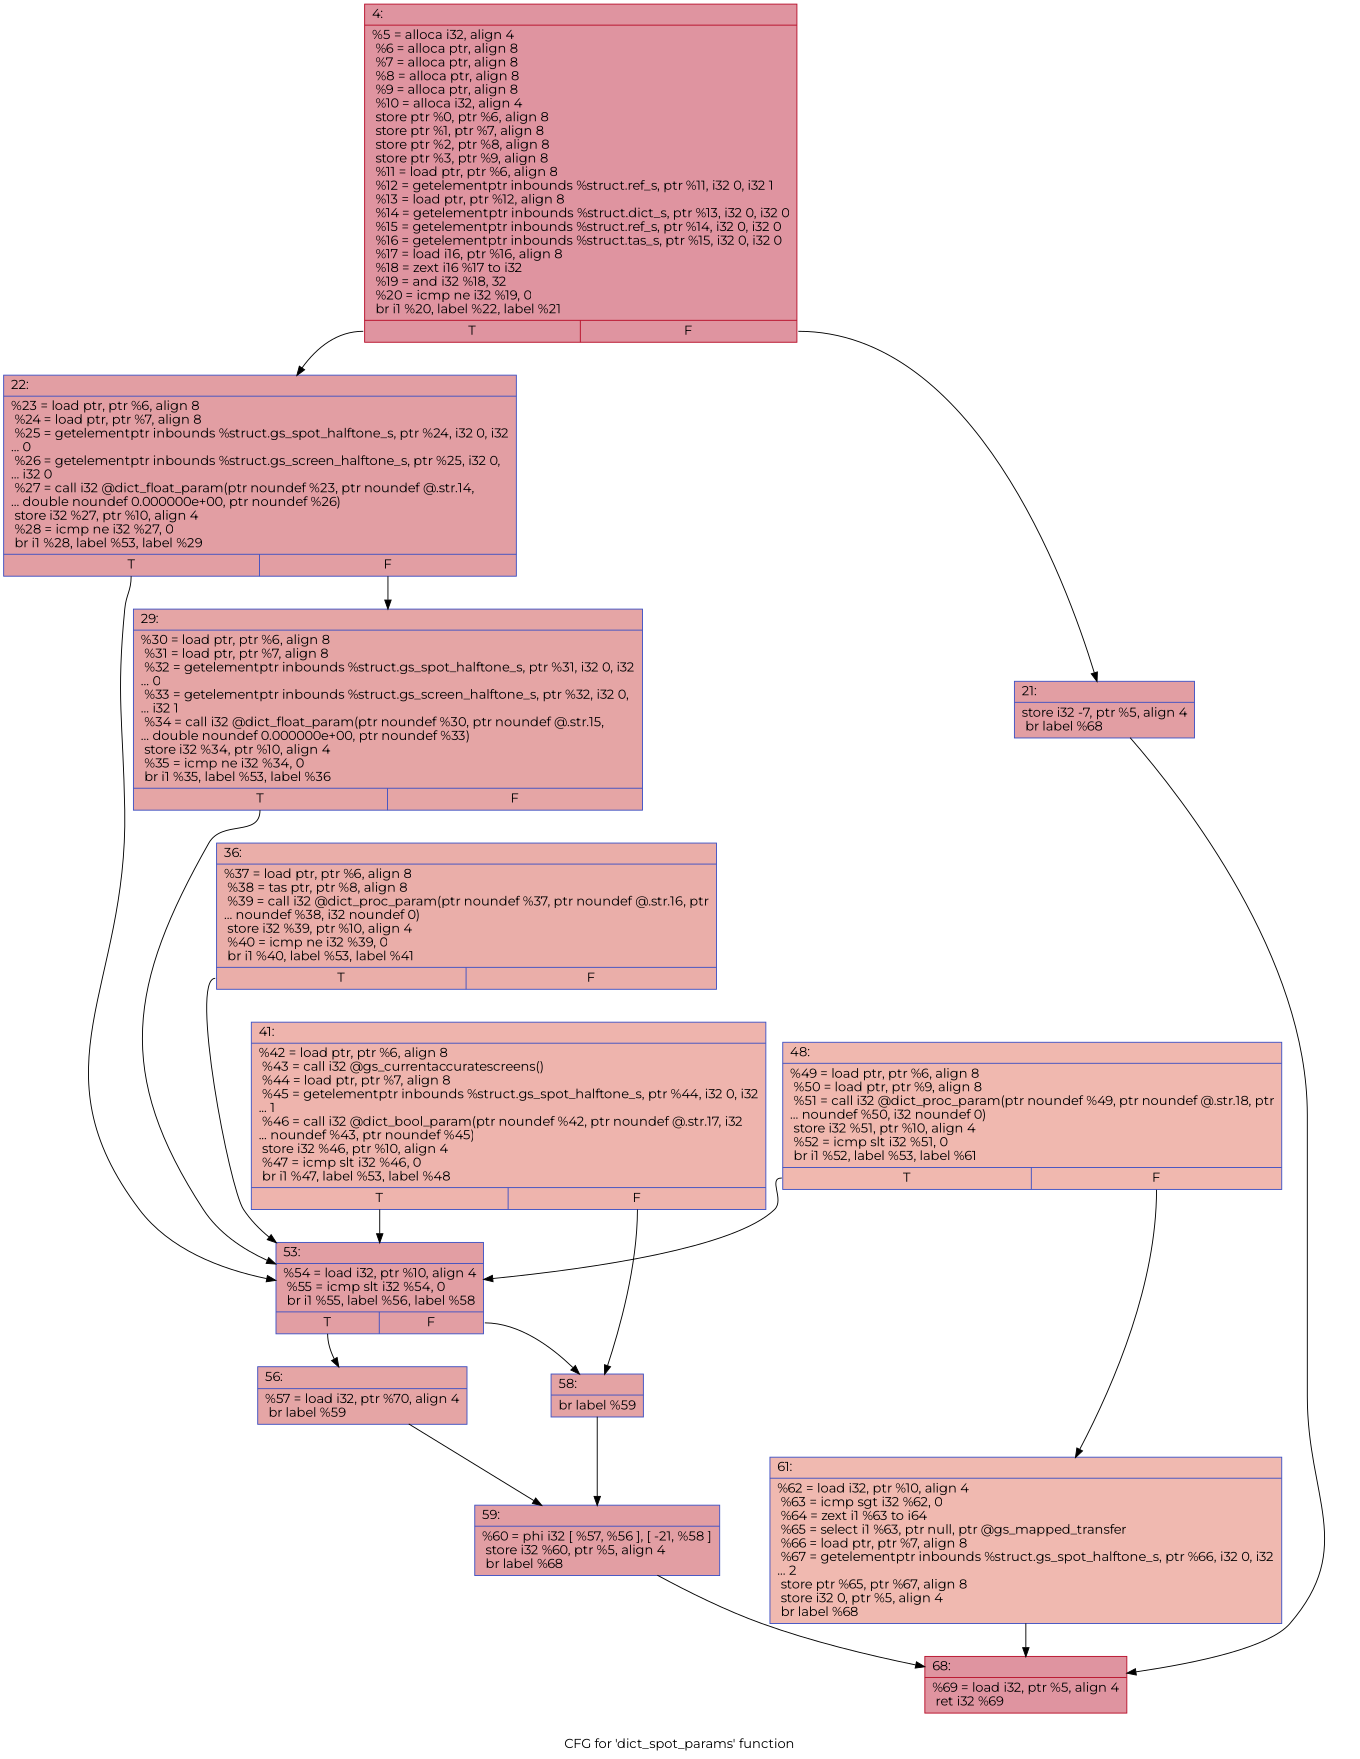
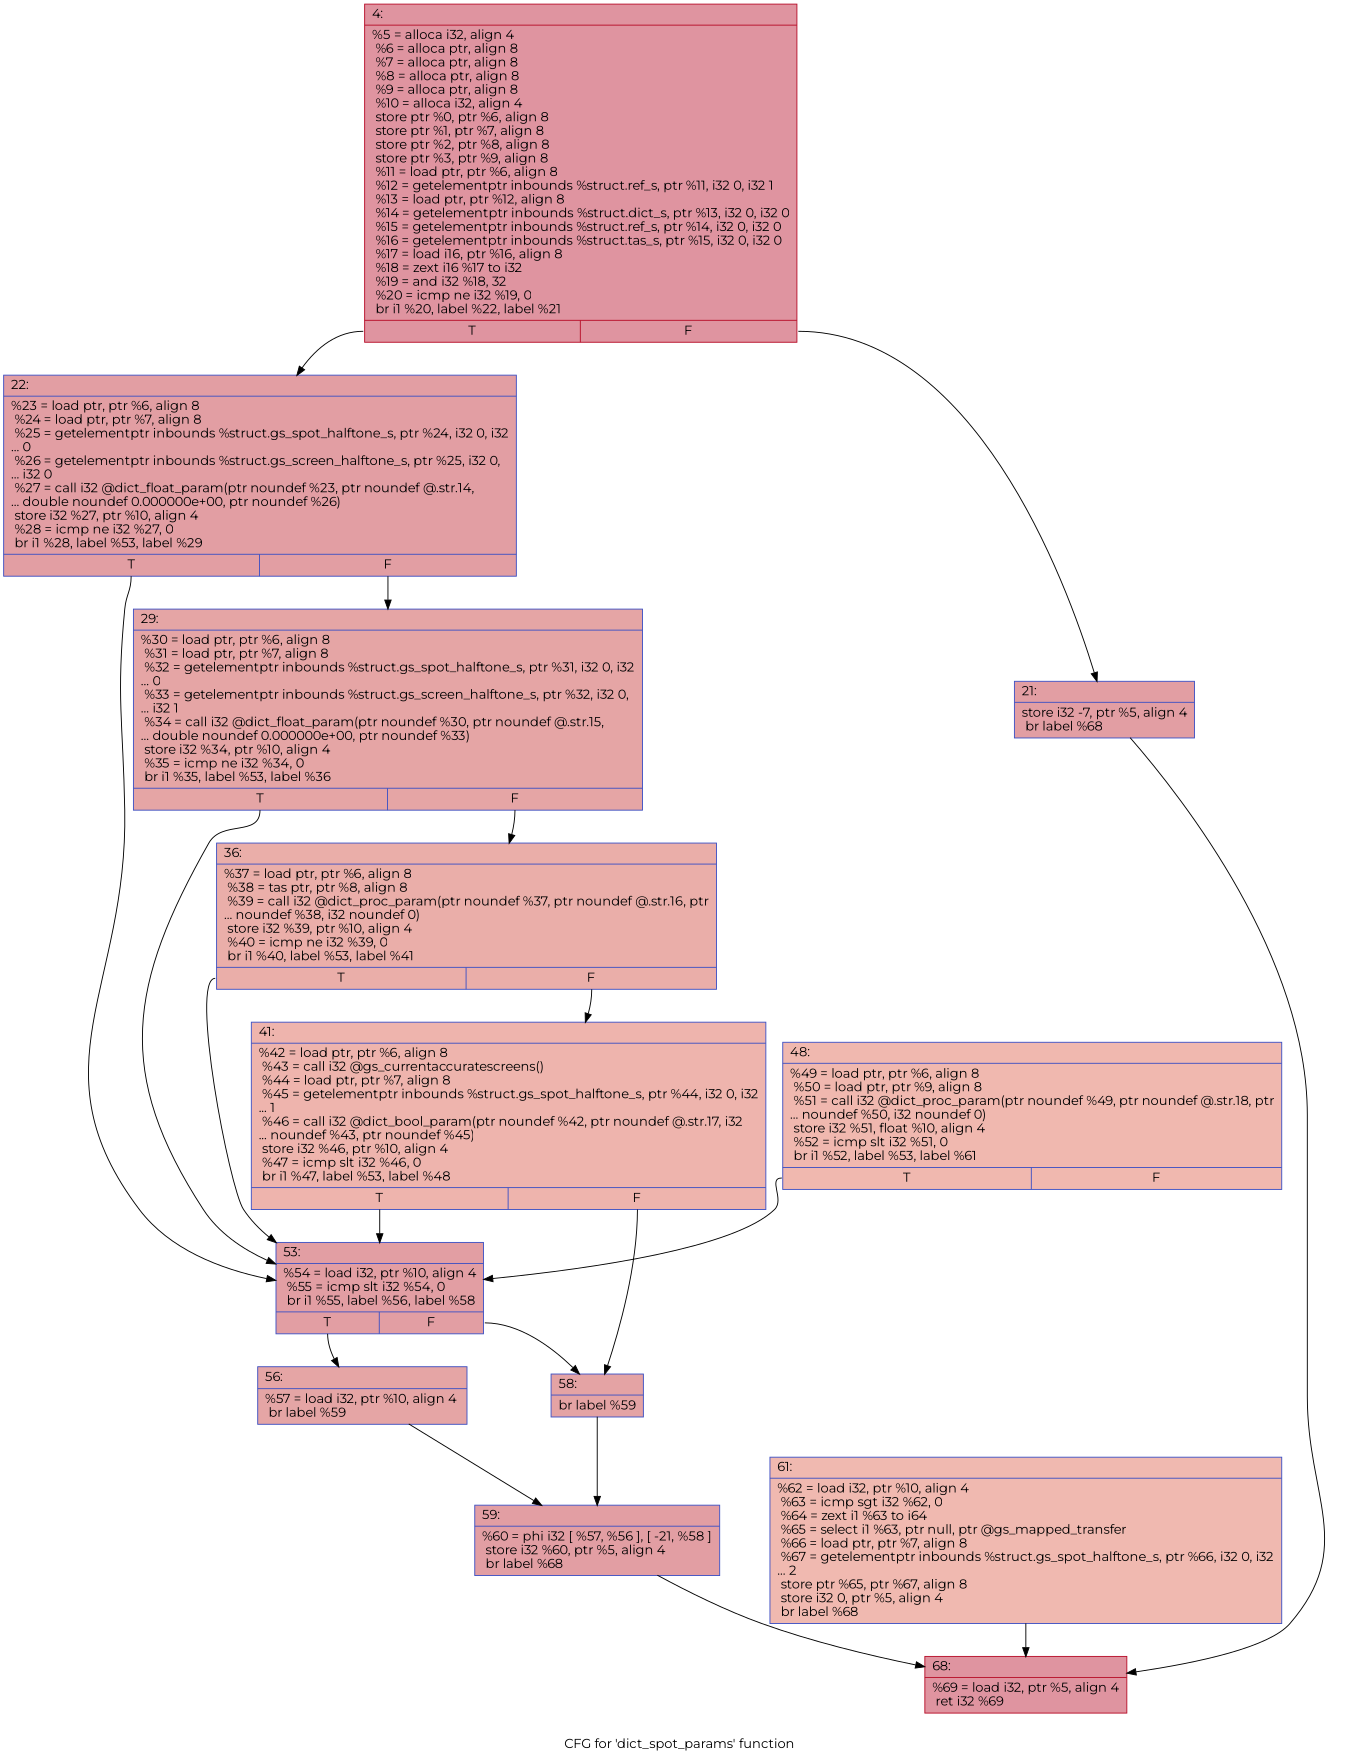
edge "29:" -> "36:": added
edge "36:" -> "41:": added
node "48:": text "store i32 %51, ptr %10, align 4" -> "store i32 %51, float %10, align 4"
edge "48:" -> "61:": removed
node "56:": text "%57 = load i32, ptr %70, align 4" -> "%57 = load i32, ptr %10, align 4"
